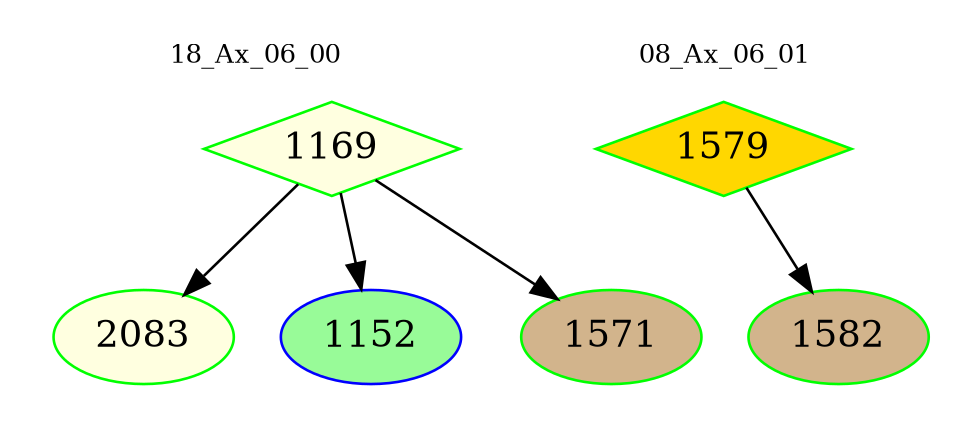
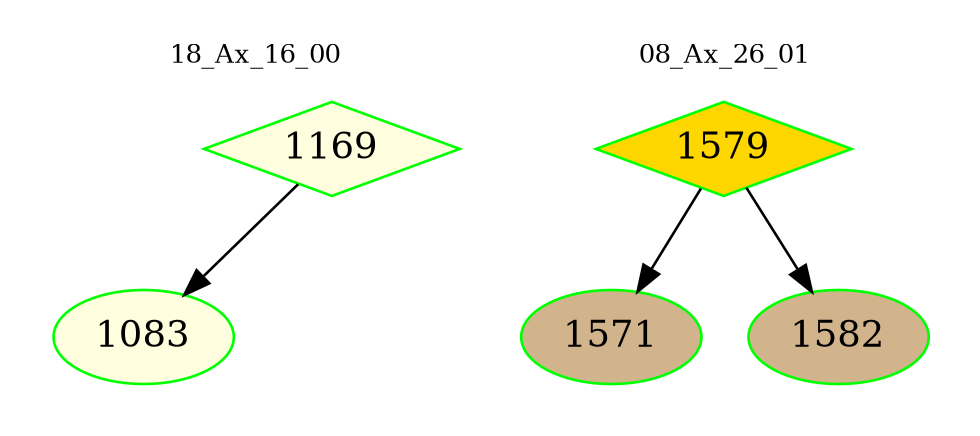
cluster "18_Ax_06_00": label "18_Ax_06_00" -> "18_Ax_16_00"
cluster "08_Ax_06_01": label "08_Ax_06_01" -> "08_Ax_26_01"
edge "1169" -> "1571": now "1579" -> "1571"
node "2083": label "2083" -> "1083"
node "1152": removed
